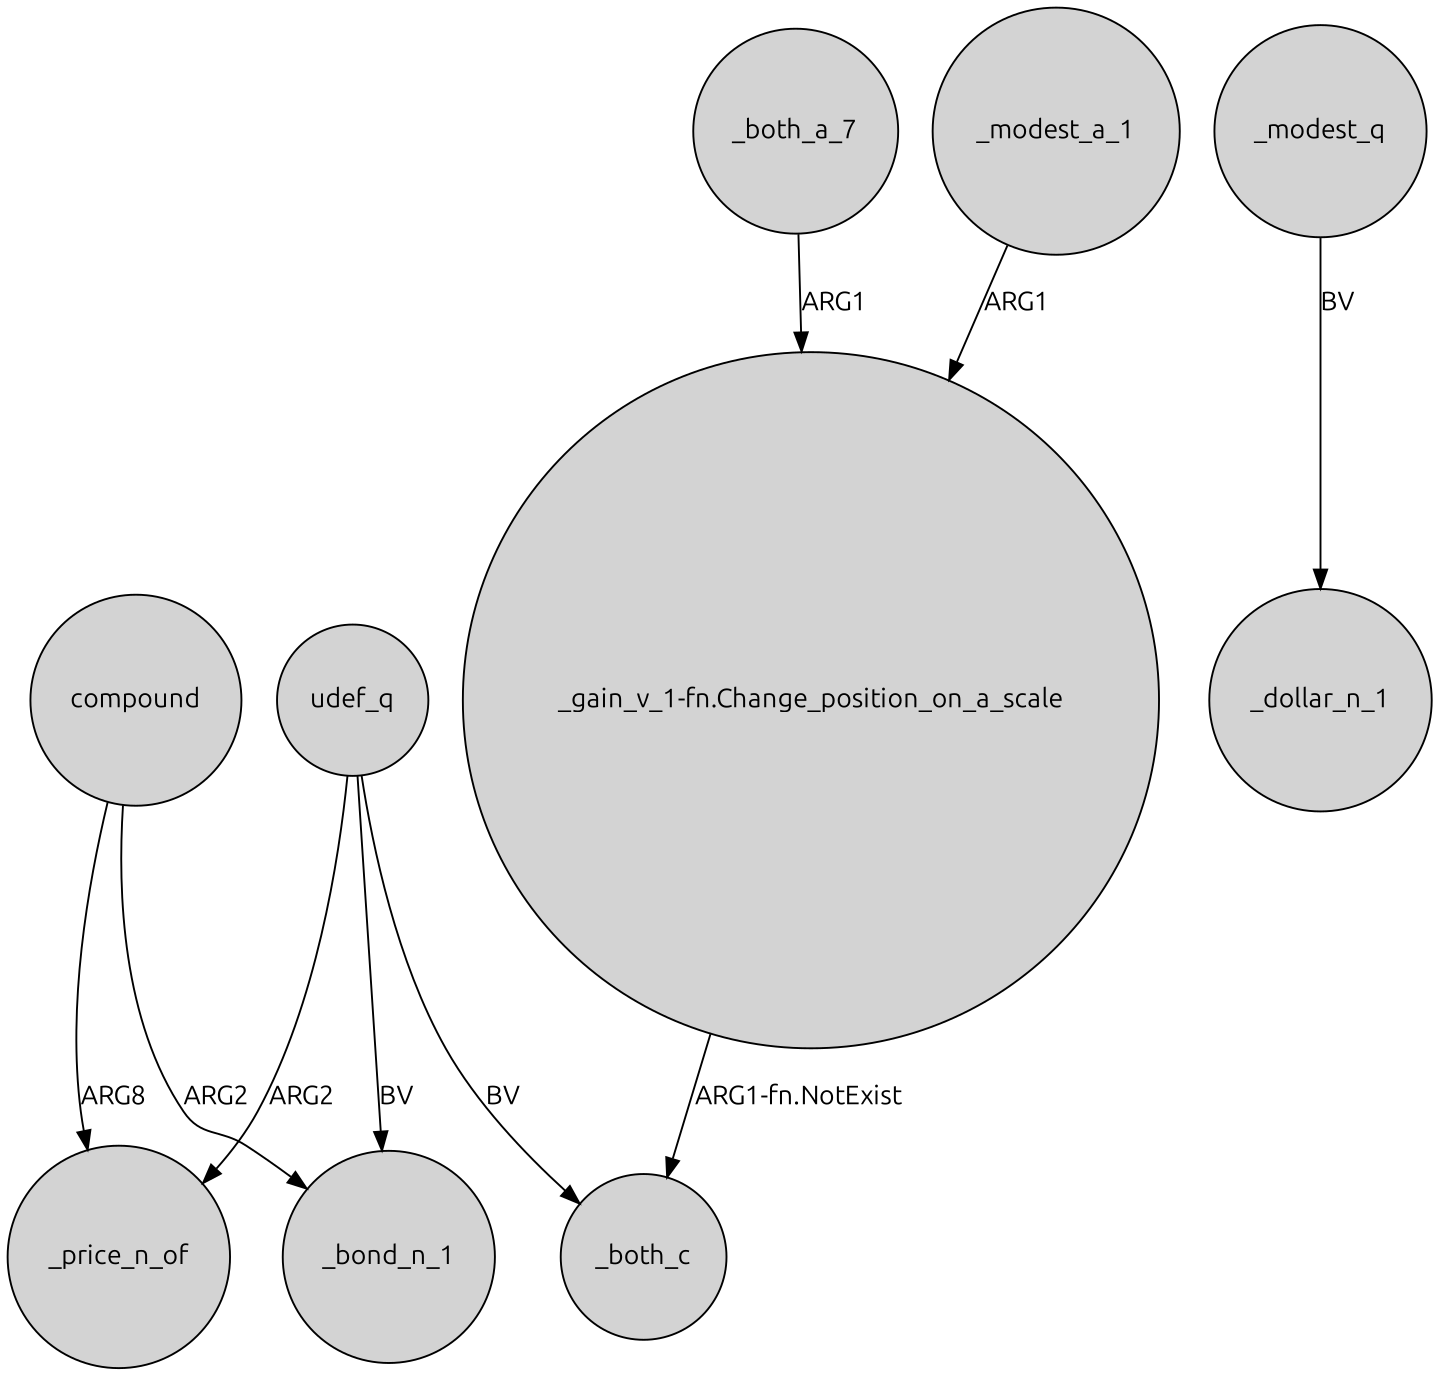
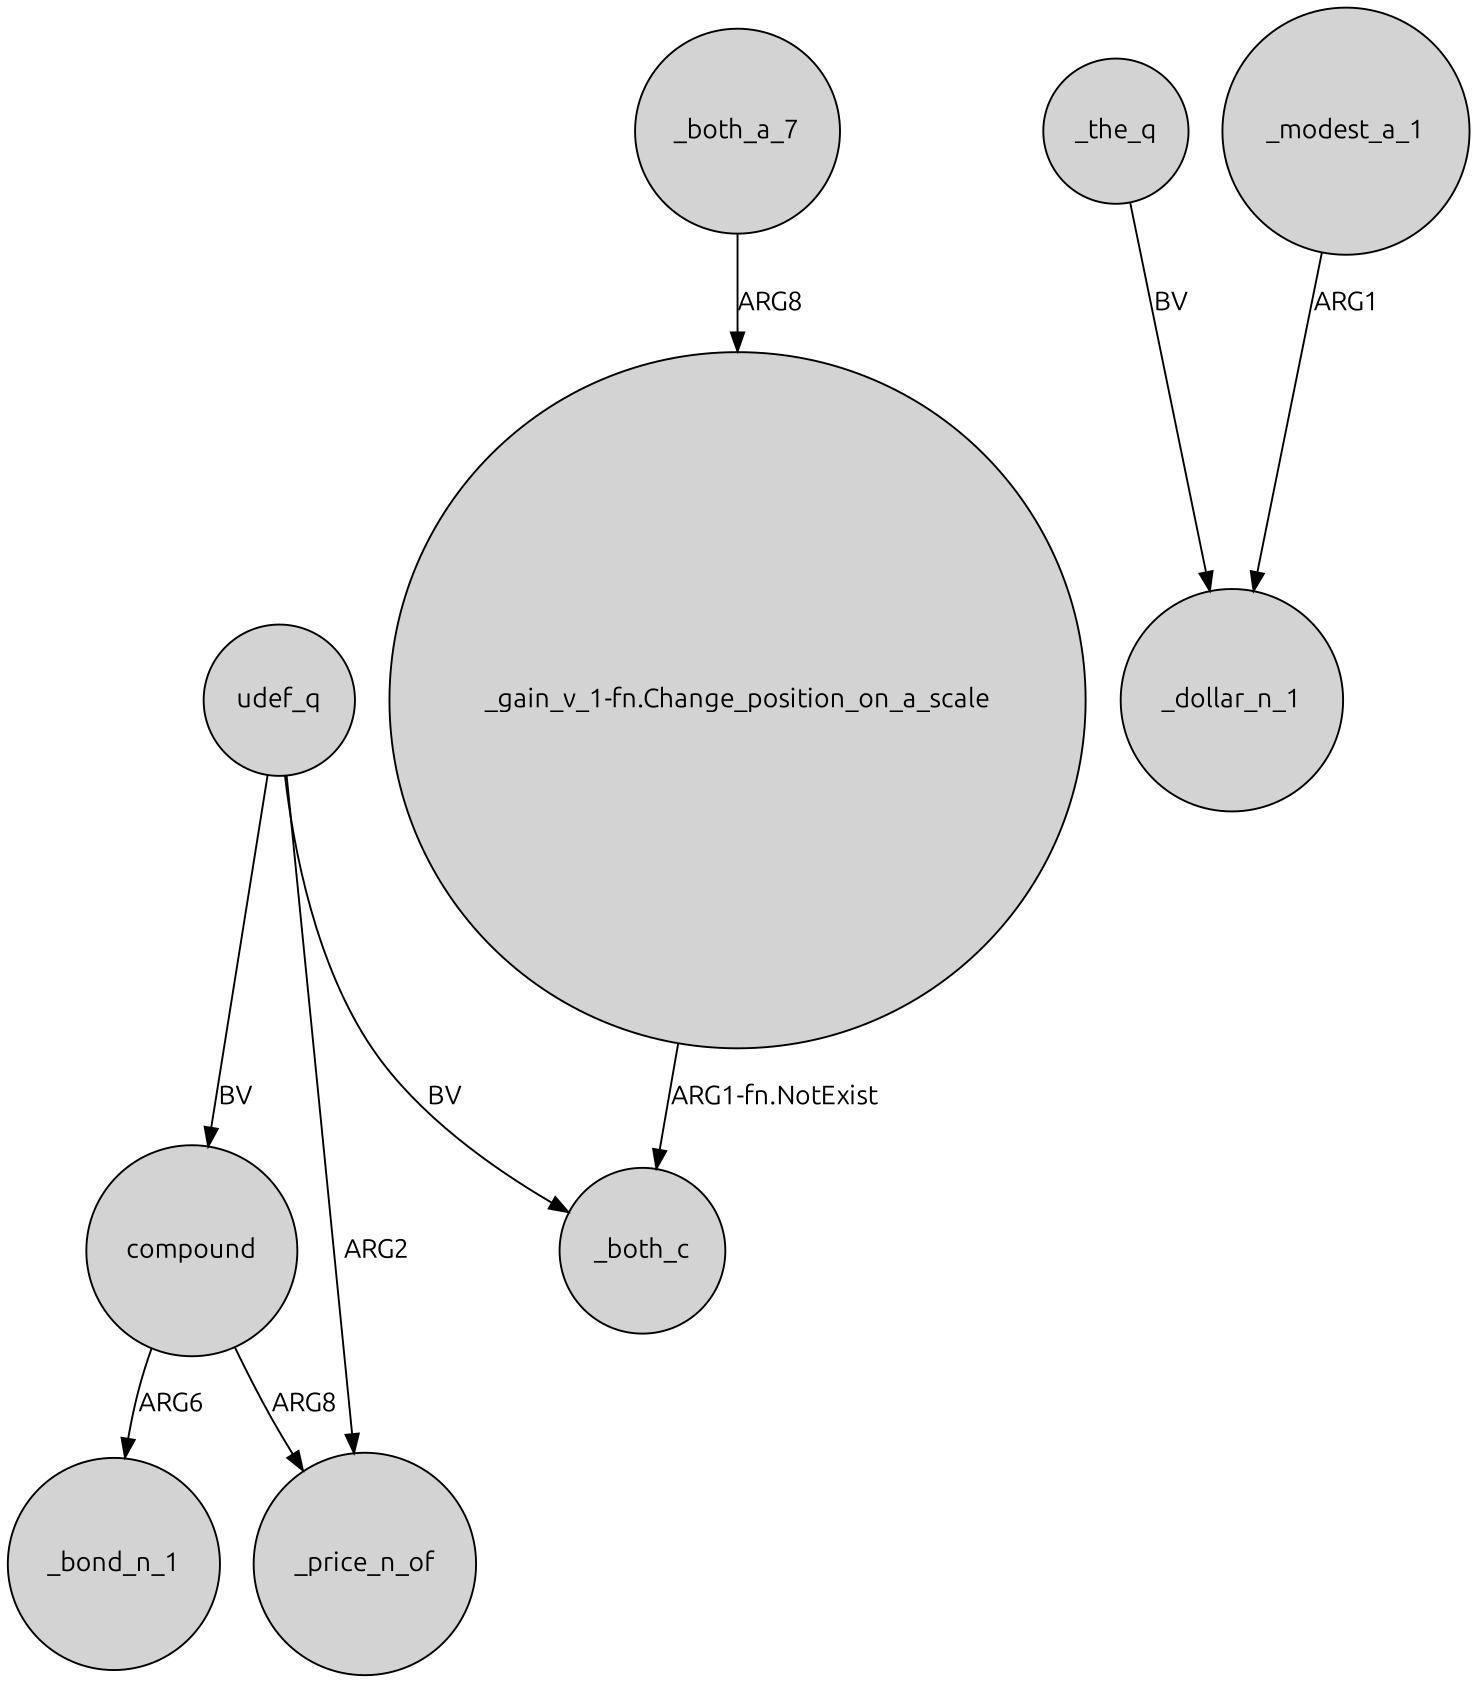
node "_modest_q": label "_modest_q" -> "_the_q"
edge "_both_a_7" -> "_gain_v_1-fn.Change_position_on_a_scale": label "ARG1" -> "ARG8"
edge "_modest_a_1" -> "_gain_v_1-fn.Change_position_on_a_scale": now "_modest_a_1" -> "_dollar_n_1"
edge "udef_q" -> "_bond_n_1": now "udef_q" -> "compound"
edge "compound" -> "_bond_n_1": label "ARG2" -> "ARG6"
